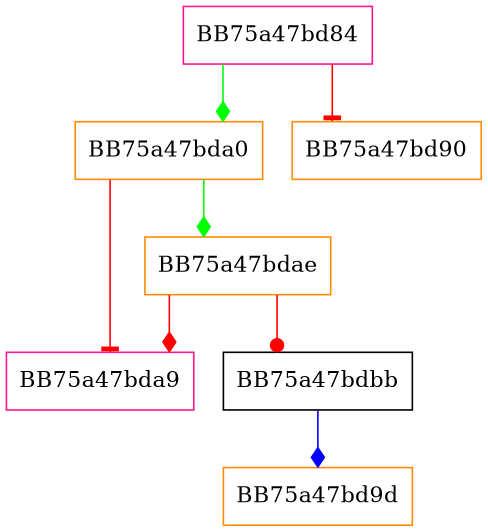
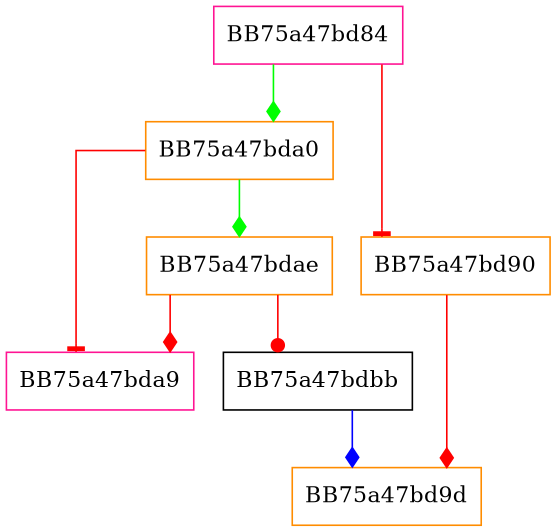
edge "BB75a47bd90" -> "BB75a47bd9d": added
